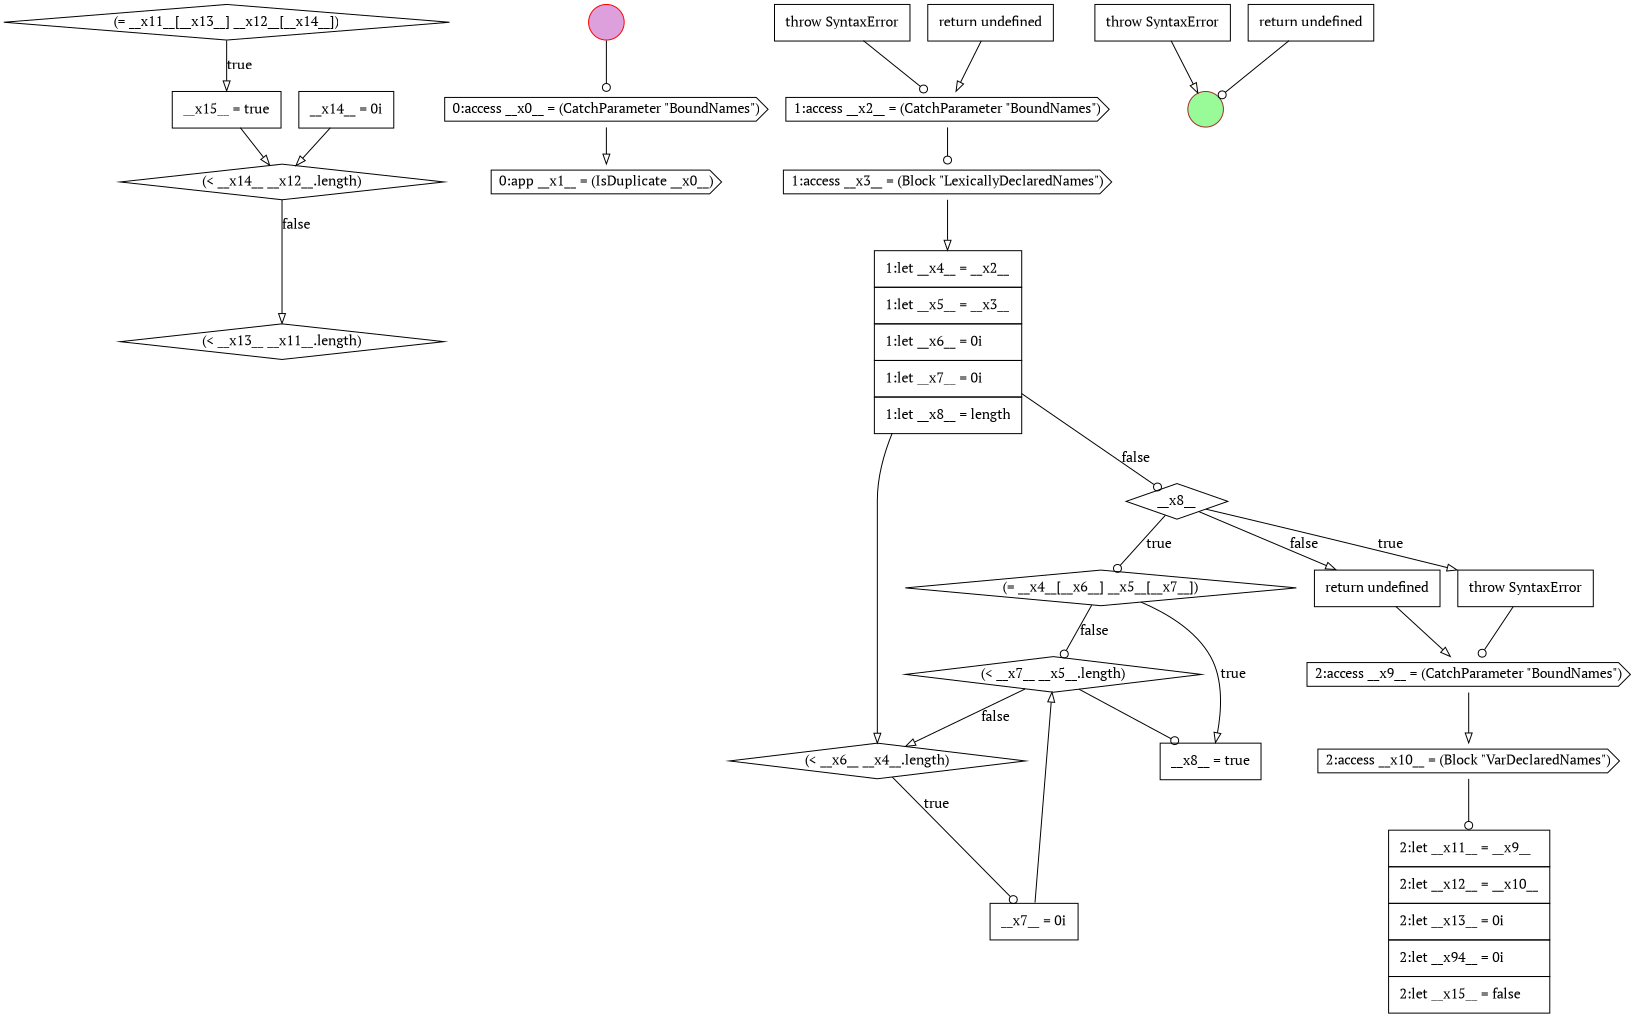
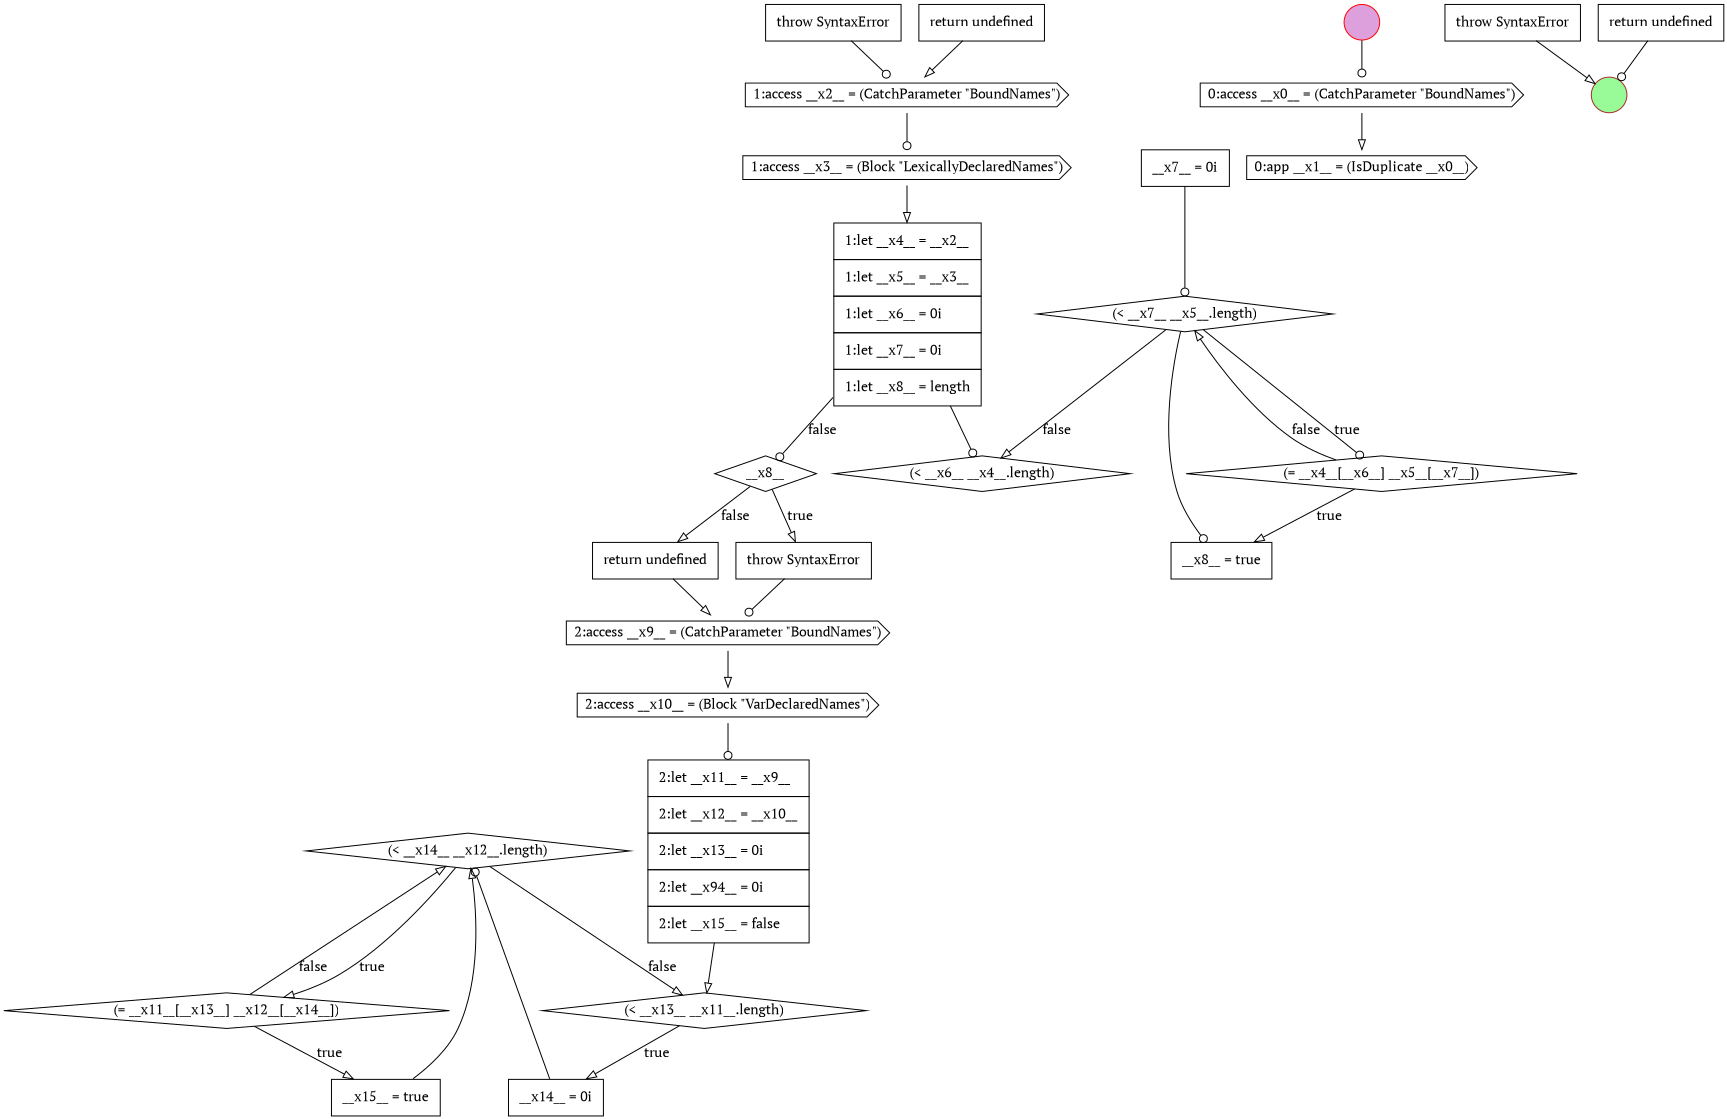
edge "__x14__ = 0i" -> "(< __x14__ __x12__.length)": arrowhead onormal -> odot
edge "__x8__" -> "(= __x4__[__x6__] __x5__[__x7__])": now "(< __x7__ __x5__.length)" -> "(= __x4__[__x6__] __x5__[__x7__])"
edge "1:let __x4__ = __x2__" -> "(< __x6__ __x4__.length)": arrowhead onormal -> odot
edge "(= __x4__[__x6__] __x5__[__x7__])" -> "(< __x7__ __x5__.length)": arrowhead odot -> onormal
edge "__x7__ = 0i" -> "(< __x7__ __x5__.length)": arrowhead onormal -> odot
edge "(< __x6__ __x4__.length)" -> "__x7__ = 0i": removed, label "true"
edge "(= __x11__[__x13__] __x12__[__x14__])" -> "(< __x14__ __x12__.length)": added, label "false"
edge "(< __x14__ __x12__.length)" -> "(= __x11__[__x13__] __x12__[__x14__])": added, label "true"
edge "2:let __x11__ = __x9__" -> "(< __x13__ __x11__.length)": added
edge "(< __x13__ __x11__.length)" -> "__x14__ = 0i": added, label "true"
